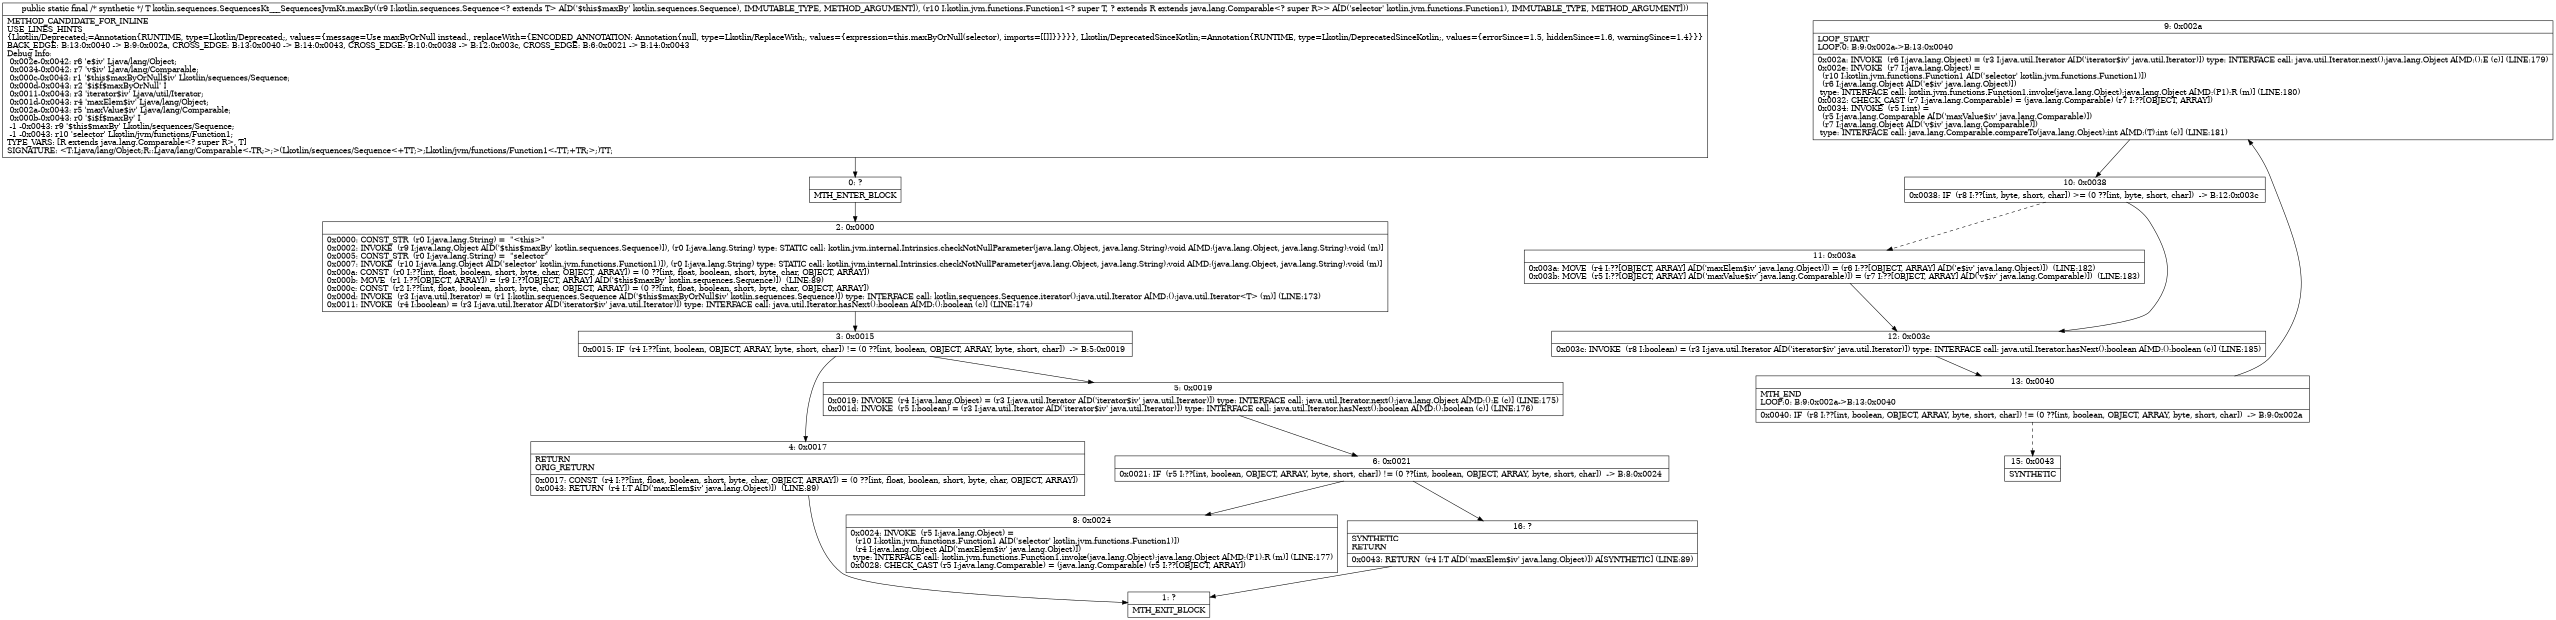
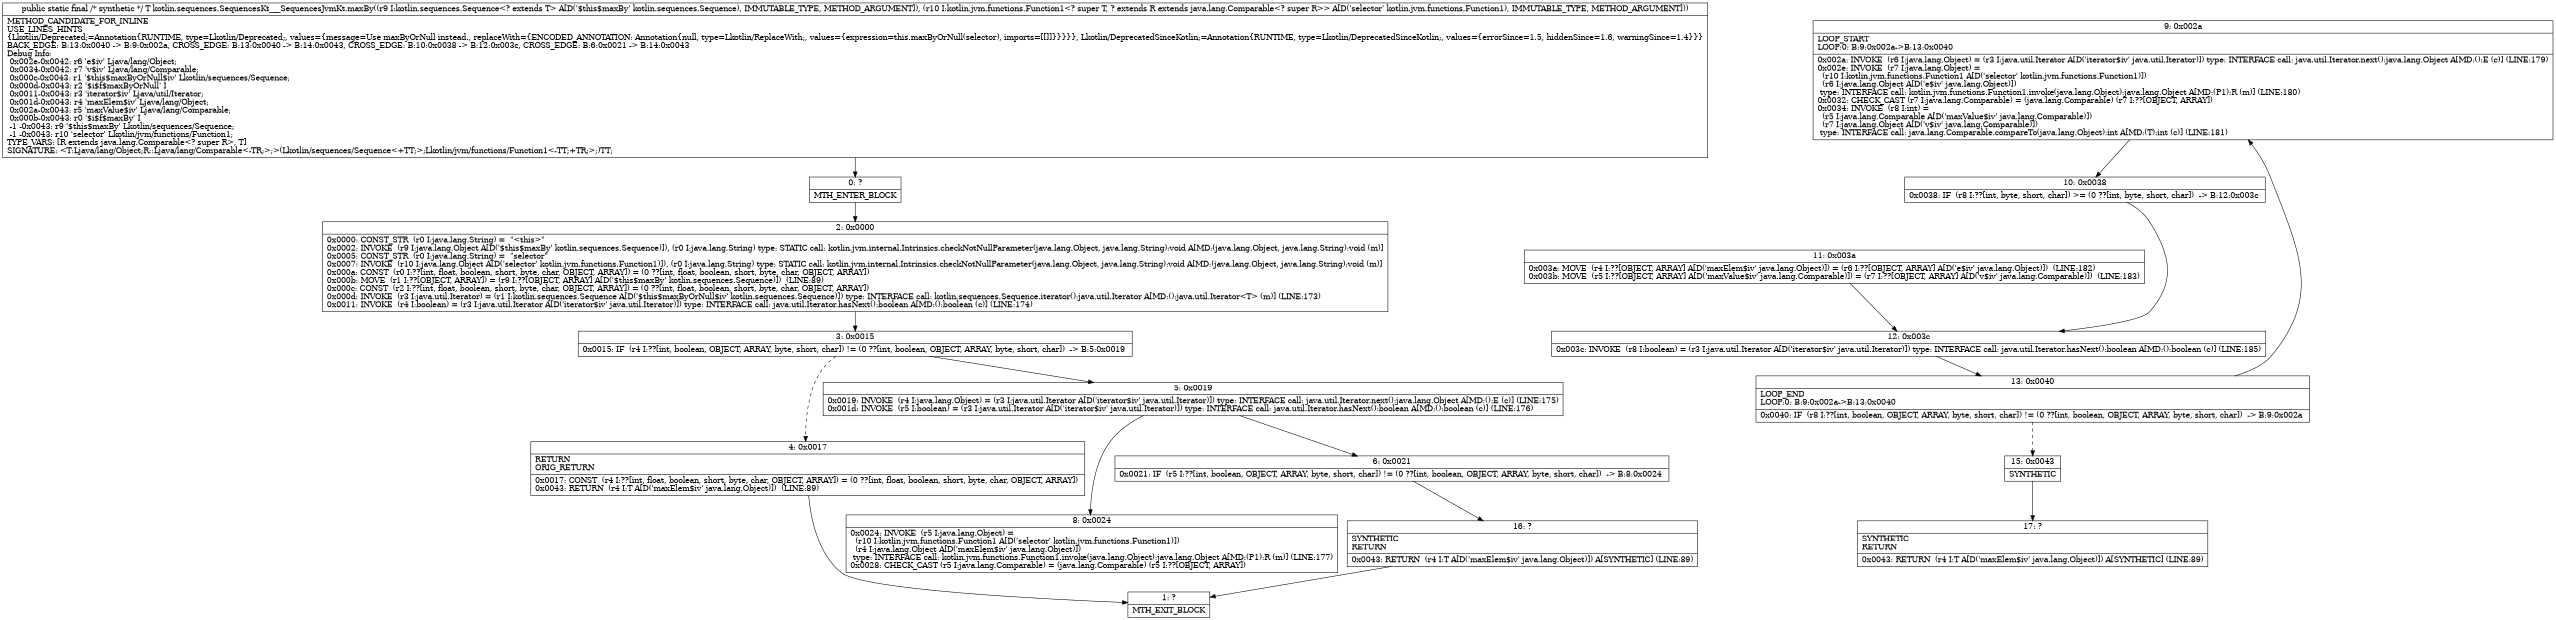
node "9: 0x002a": text "0x0034: INVOKE  (r5 I:int) =" -> "0x0034: INVOKE  (r8 I:int) ="
edge "10: 0x0038" -> "11: 0x003a": removed
edge "3: 0x0015" -> "4: 0x0017": style solid -> dashed
node "13: 0x0040": text "MTH_END" -> "LOOP_END"
edge "6: 0x0021" -> "8: 0x0024": now "5: 0x0019" -> "8: 0x0024"
node "17: ?": added
